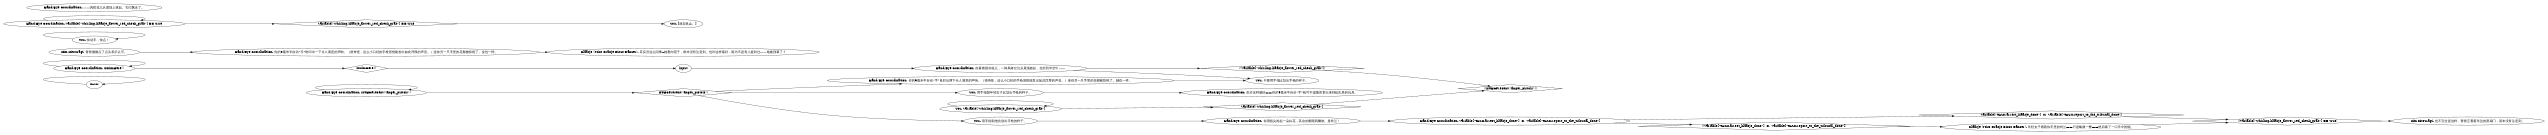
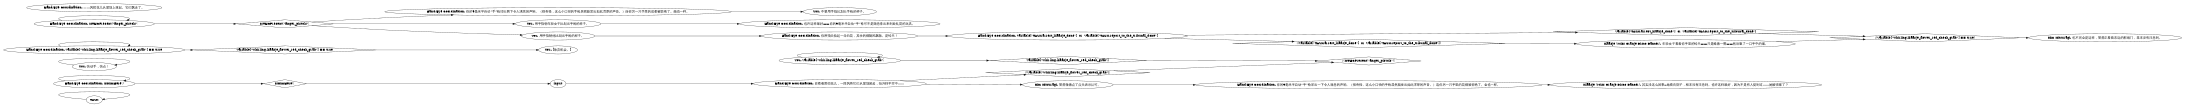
edge "Hand/Eye Coordination: 你看着那些花儿，一阵风将它们从屋顶掀起，抬升到半空中……" -> "You: 不要用手指比划出手枪的样子。": now "Hand/Eye Coordination: 你看着那些花儿，一阵风将它们从屋顶掀起，抬升到半空中……" -> "Kim Kitsuragi: 警督微微点了点头表示认可。"
